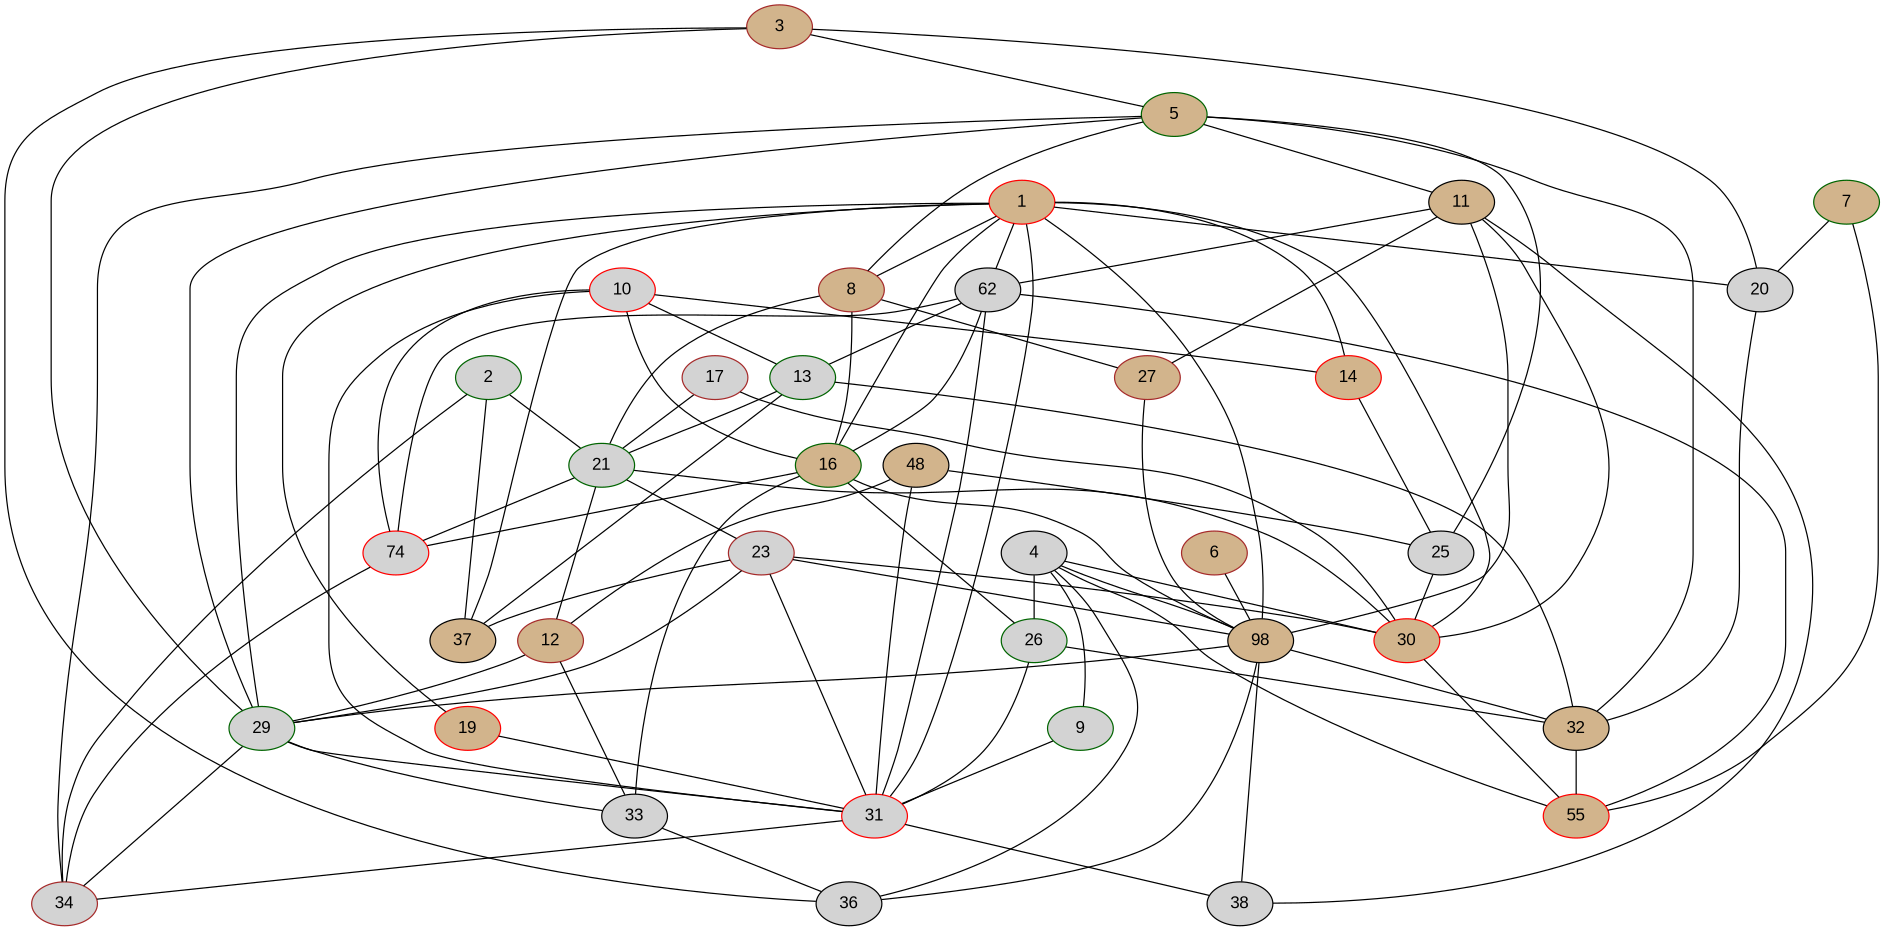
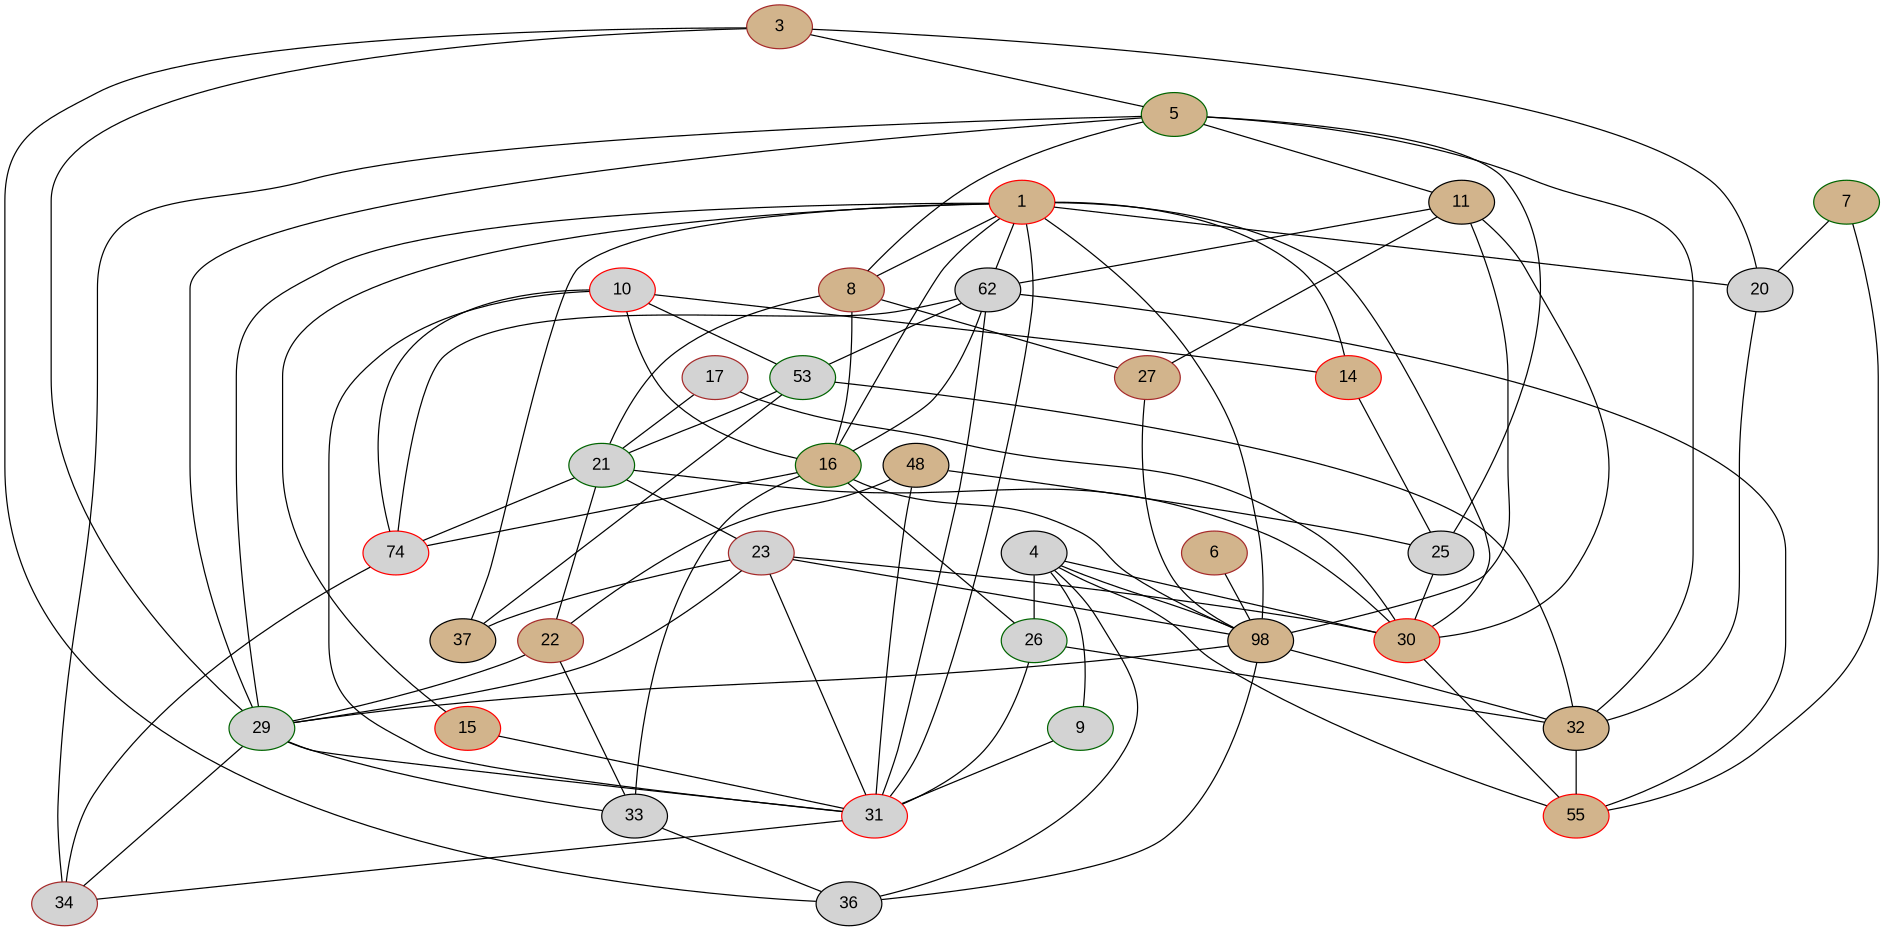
node "2": removed
node "13": label "13" -> "53"
node "12": label "12" -> "22"
node "19": label "19" -> "15"
node "38": removed
